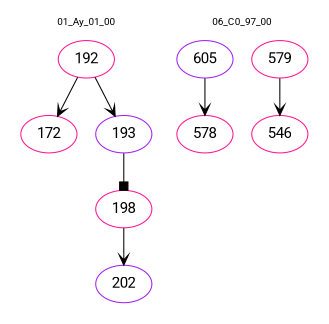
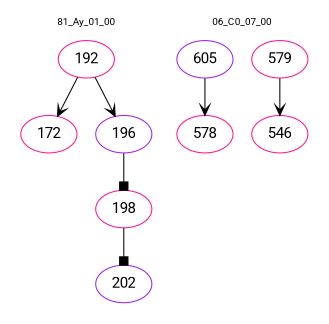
cluster "01_Ay_01_00": label "01_Ay_01_00" -> "81_Ay_01_00"
cluster "06_C0_97_00": label "06_C0_97_00" -> "06_C0_07_00"
node "193": label "193" -> "196"
edge "198" -> "202": arrowhead vee -> box
